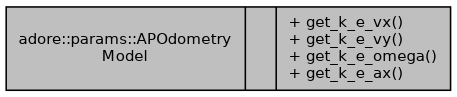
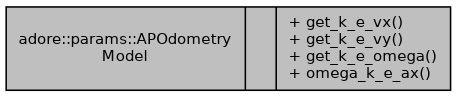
node "adore::params::APOdometry": text "+ get_k_e_ax()" -> "+ omega_k_e_ax()"
